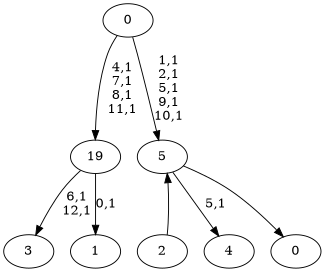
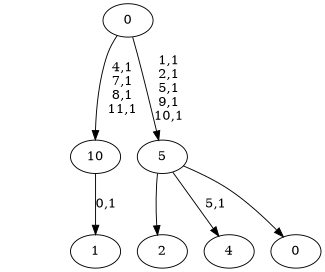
node "19": label "19" -> "10"
edge "2" -> "5": reversed
node "3": removed
